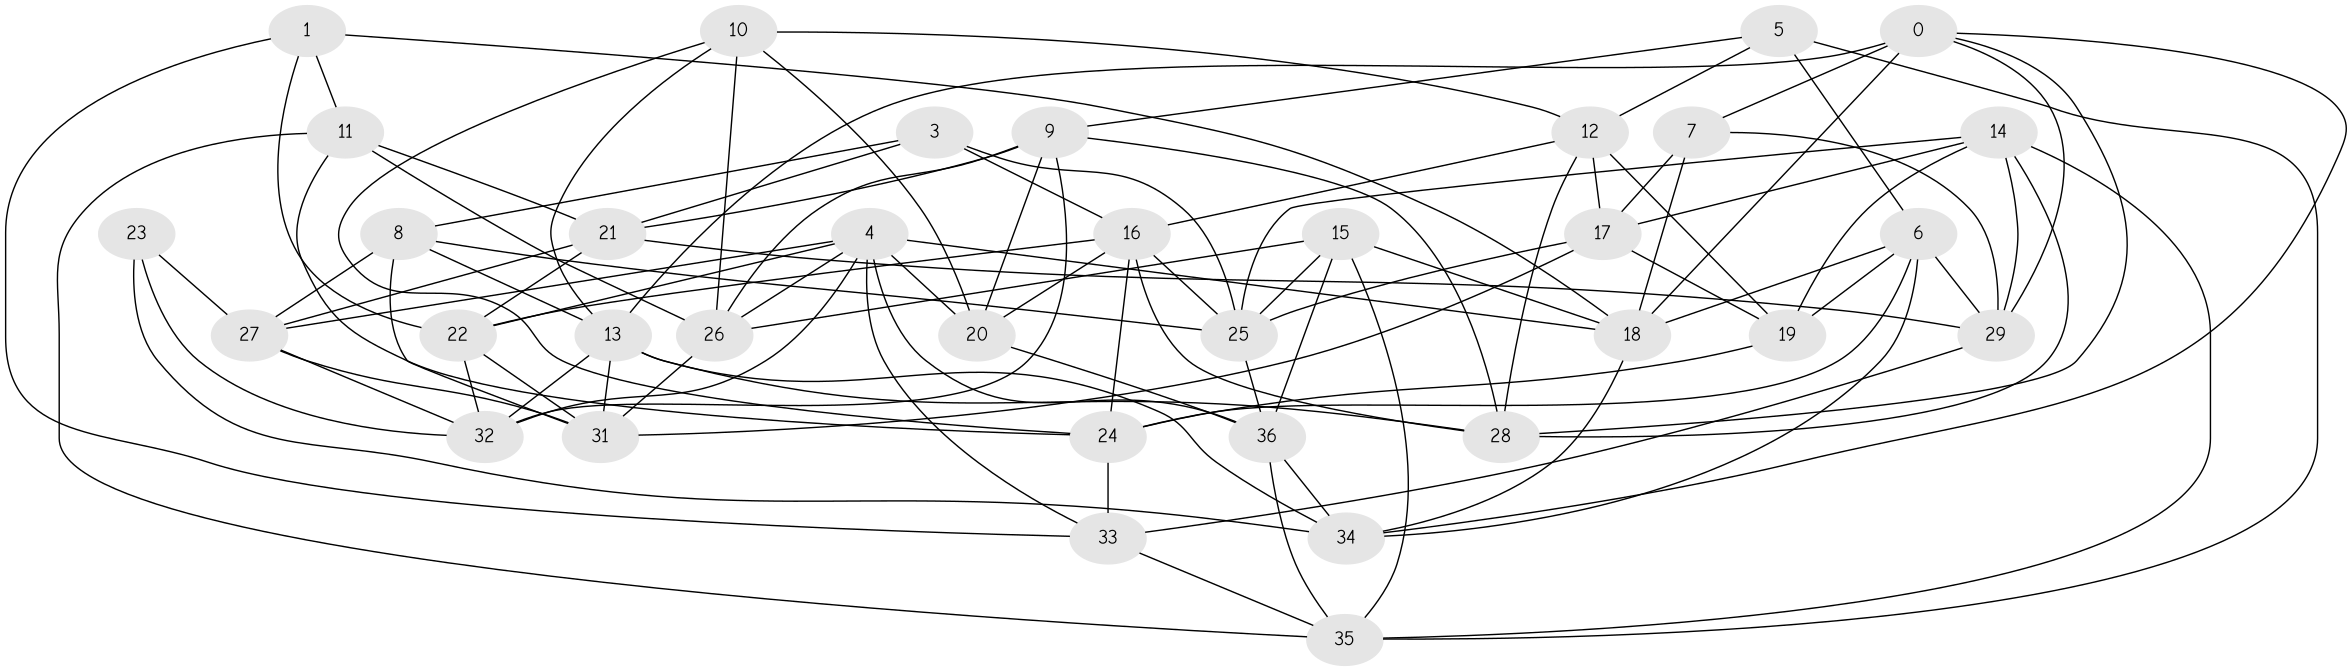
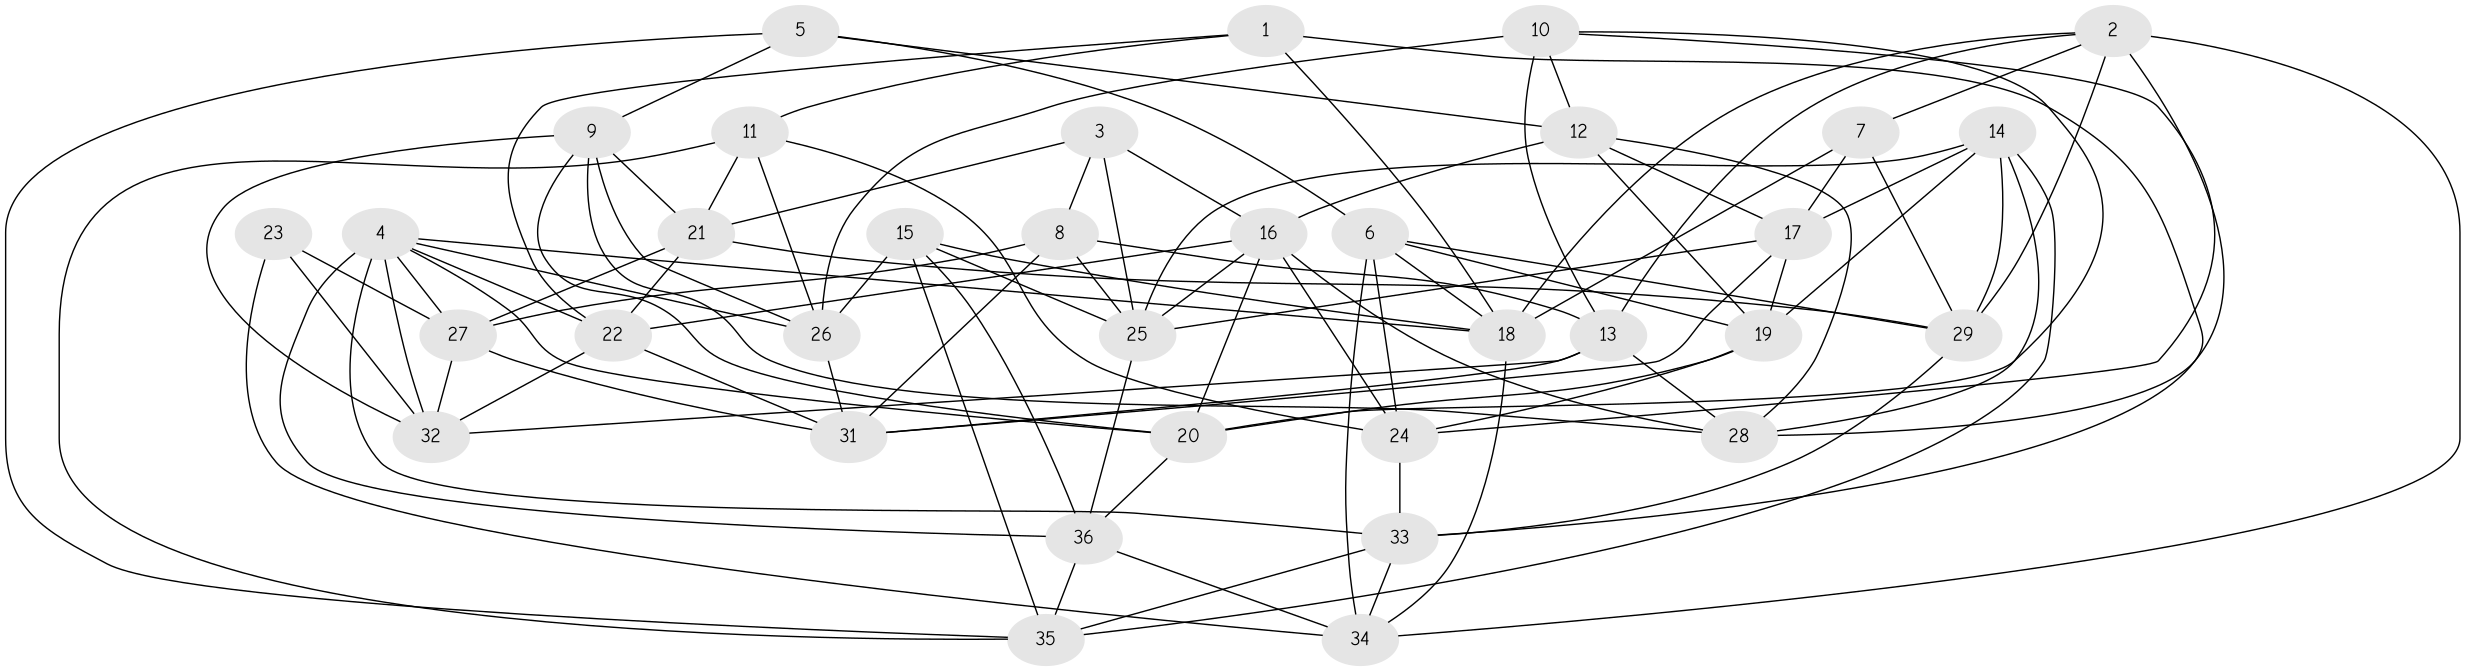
node "0": label "0" -> "2"
edge "13" -- "34": now "33" -- "34"
edge "19" -- "20": added
